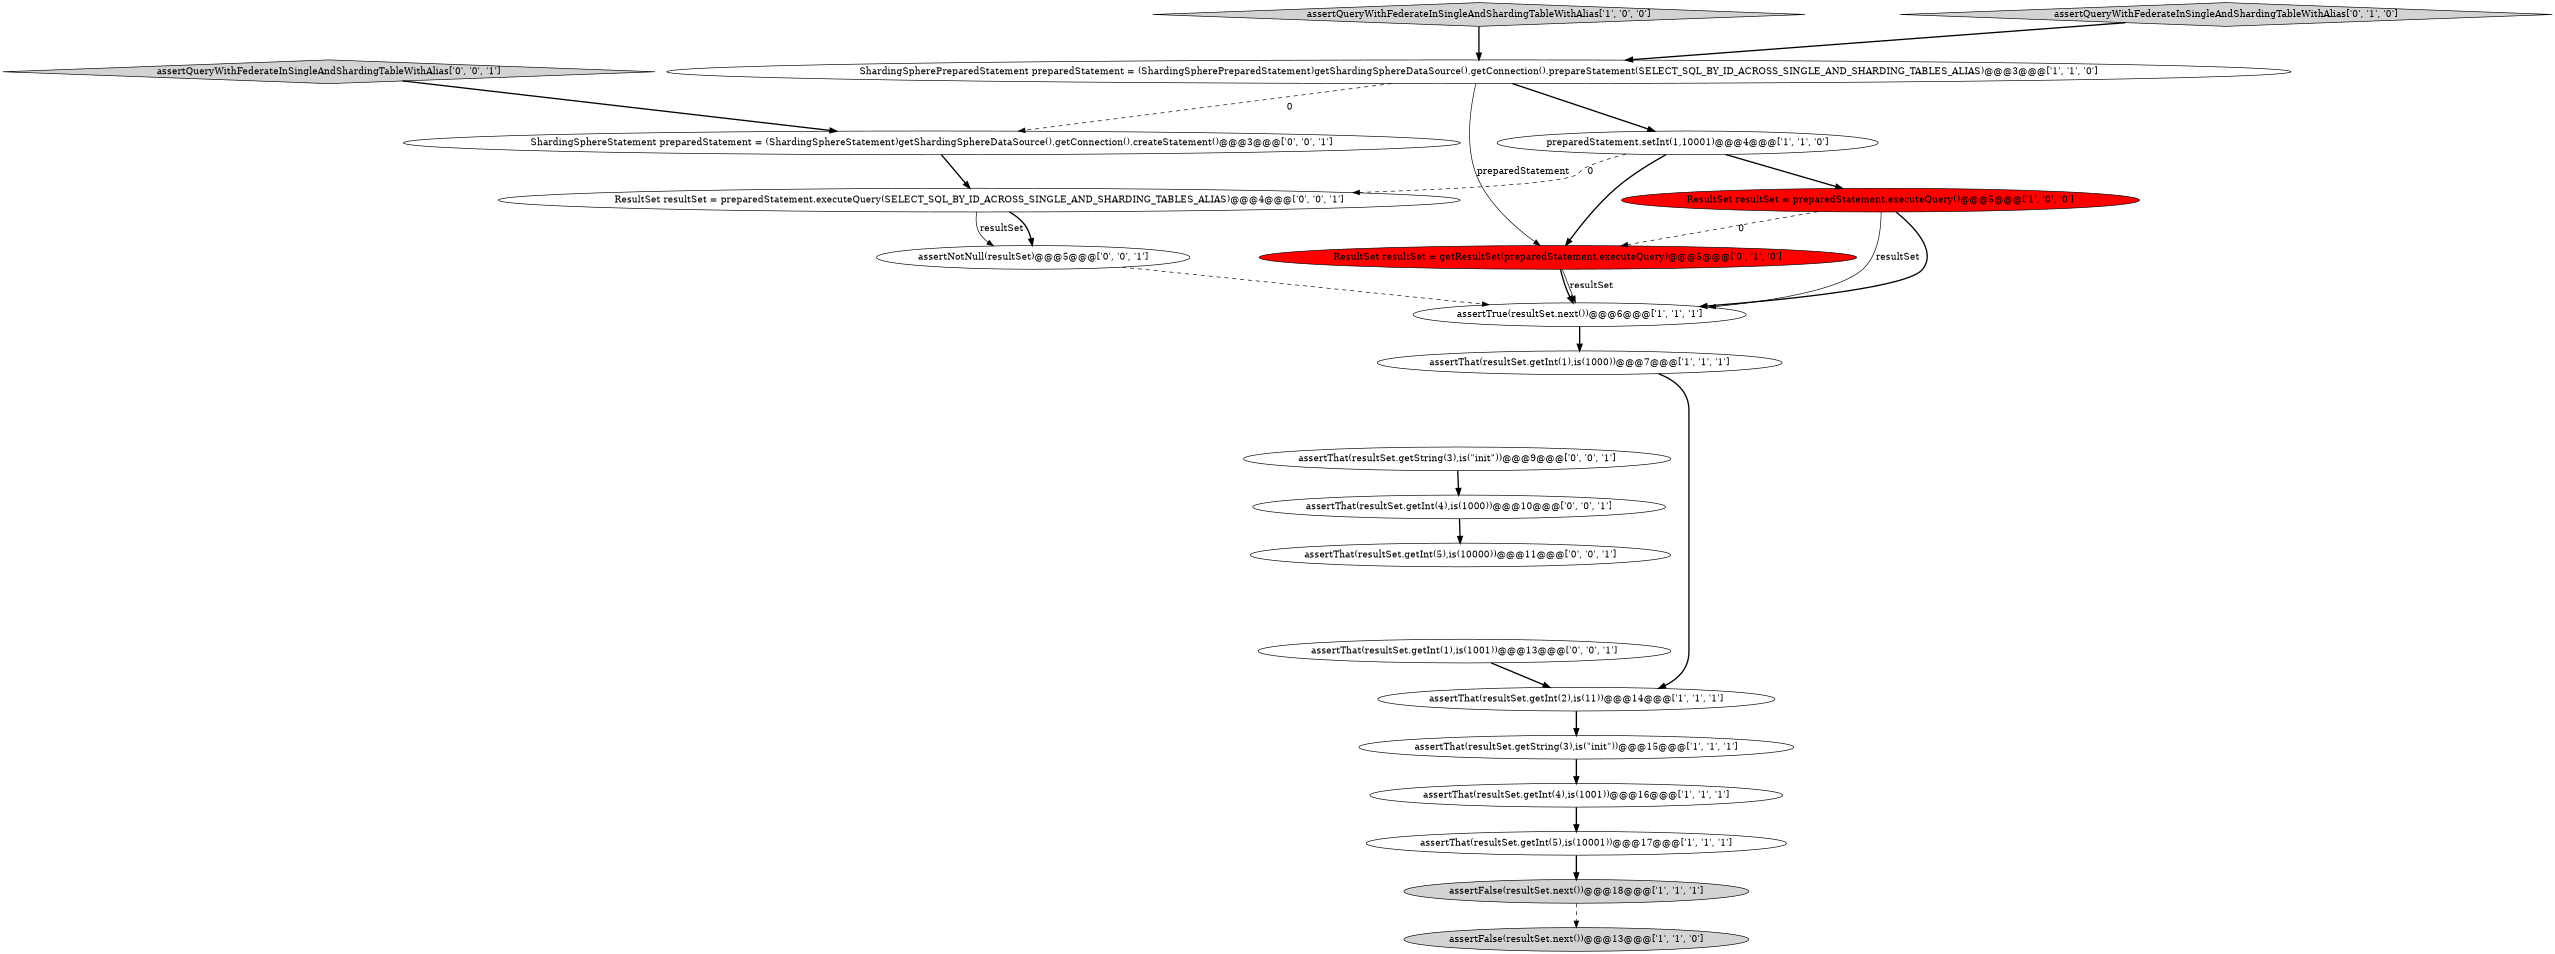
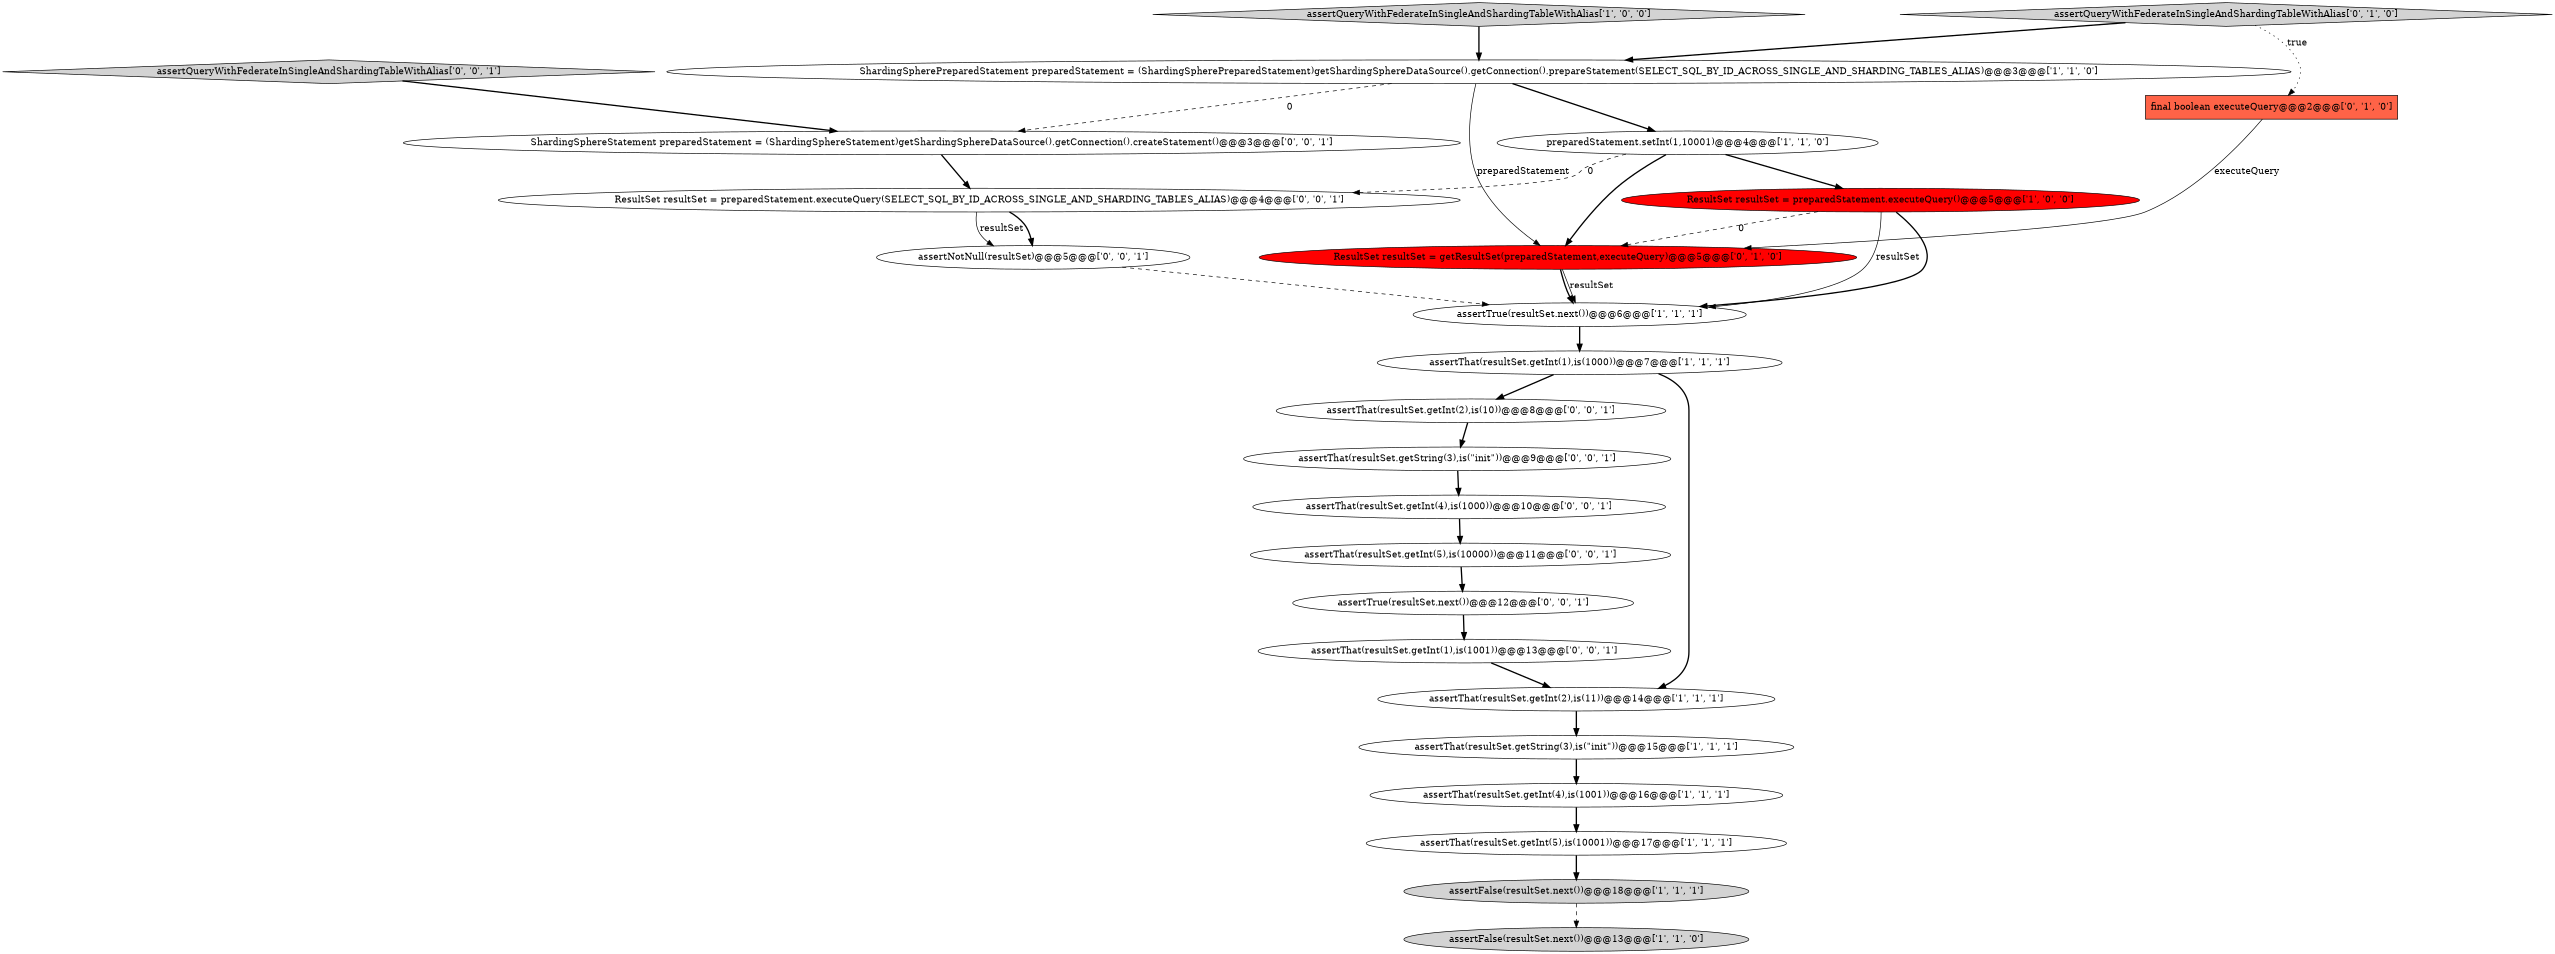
node "final boolean executeQuery@@@2@@@['0', '1', '0']": added
node "assertThat(resultSet.getInt(2),is(10))@@@8@@@['0', '0', '1']": added
node "assertTrue(resultSet.next())@@@12@@@['0', '0', '1']": added
